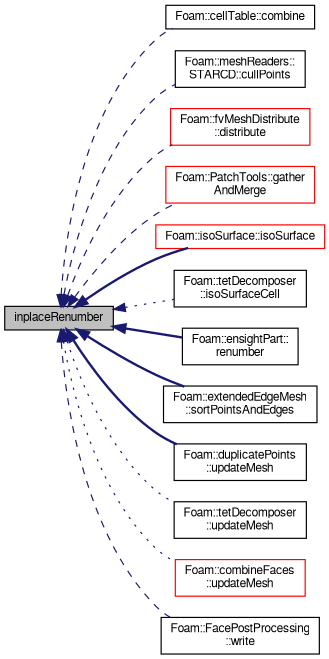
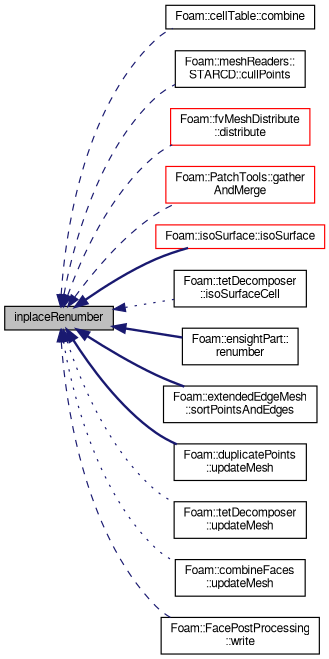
node "Foam::combineFaces ::updateMesh": color red -> black
